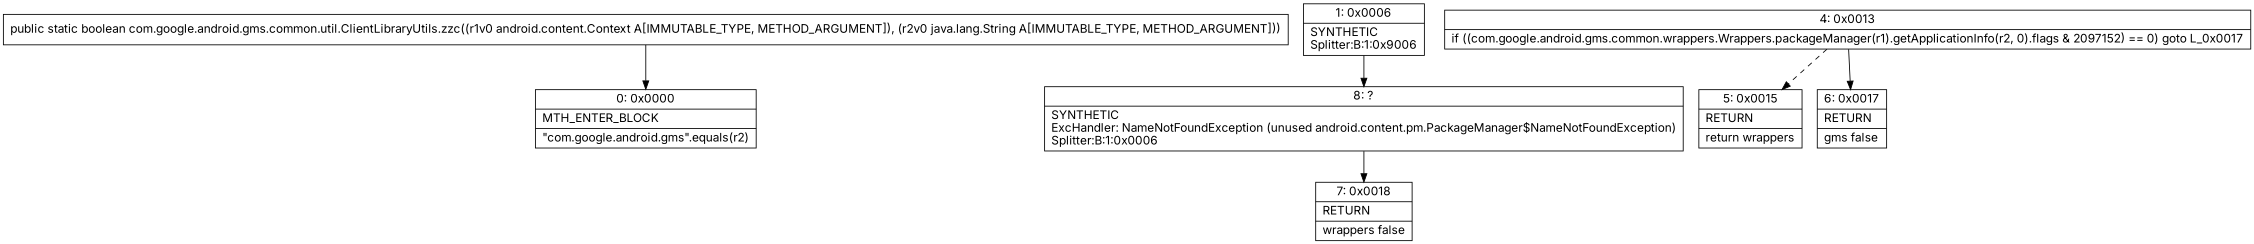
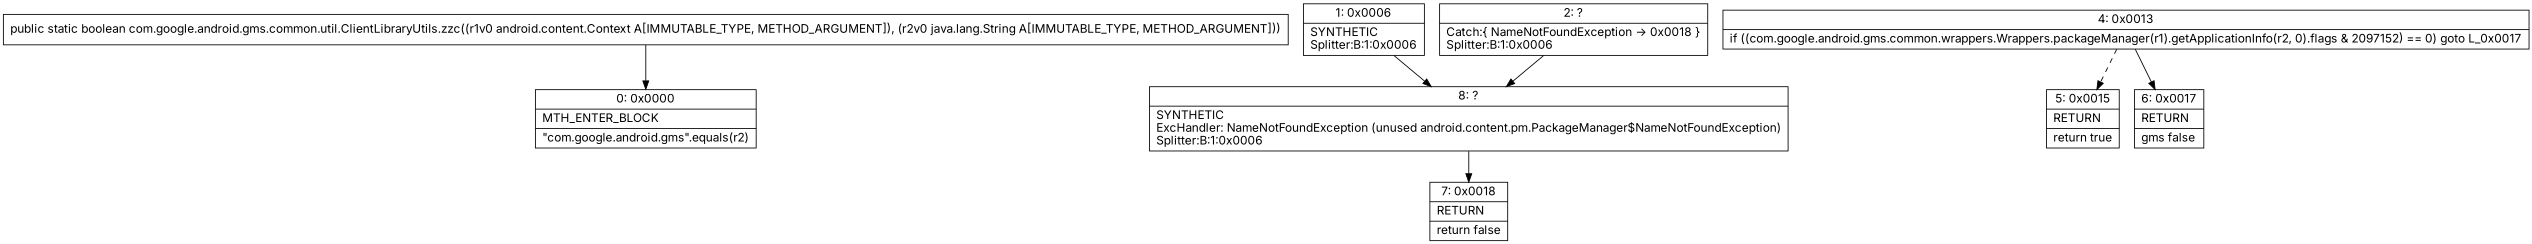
node "2: ?": added
node "1: 0x0006": text "Splitter:B:1:0x9006" -> "Splitter:B:1:0x0006"
node "5: 0x0015": text "return wrappers" -> "return true"
node "7: 0x0018": text "wrappers false" -> "return false"
